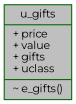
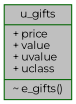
node "u_gifts": text "+ gifts" -> "+ uvalue"
